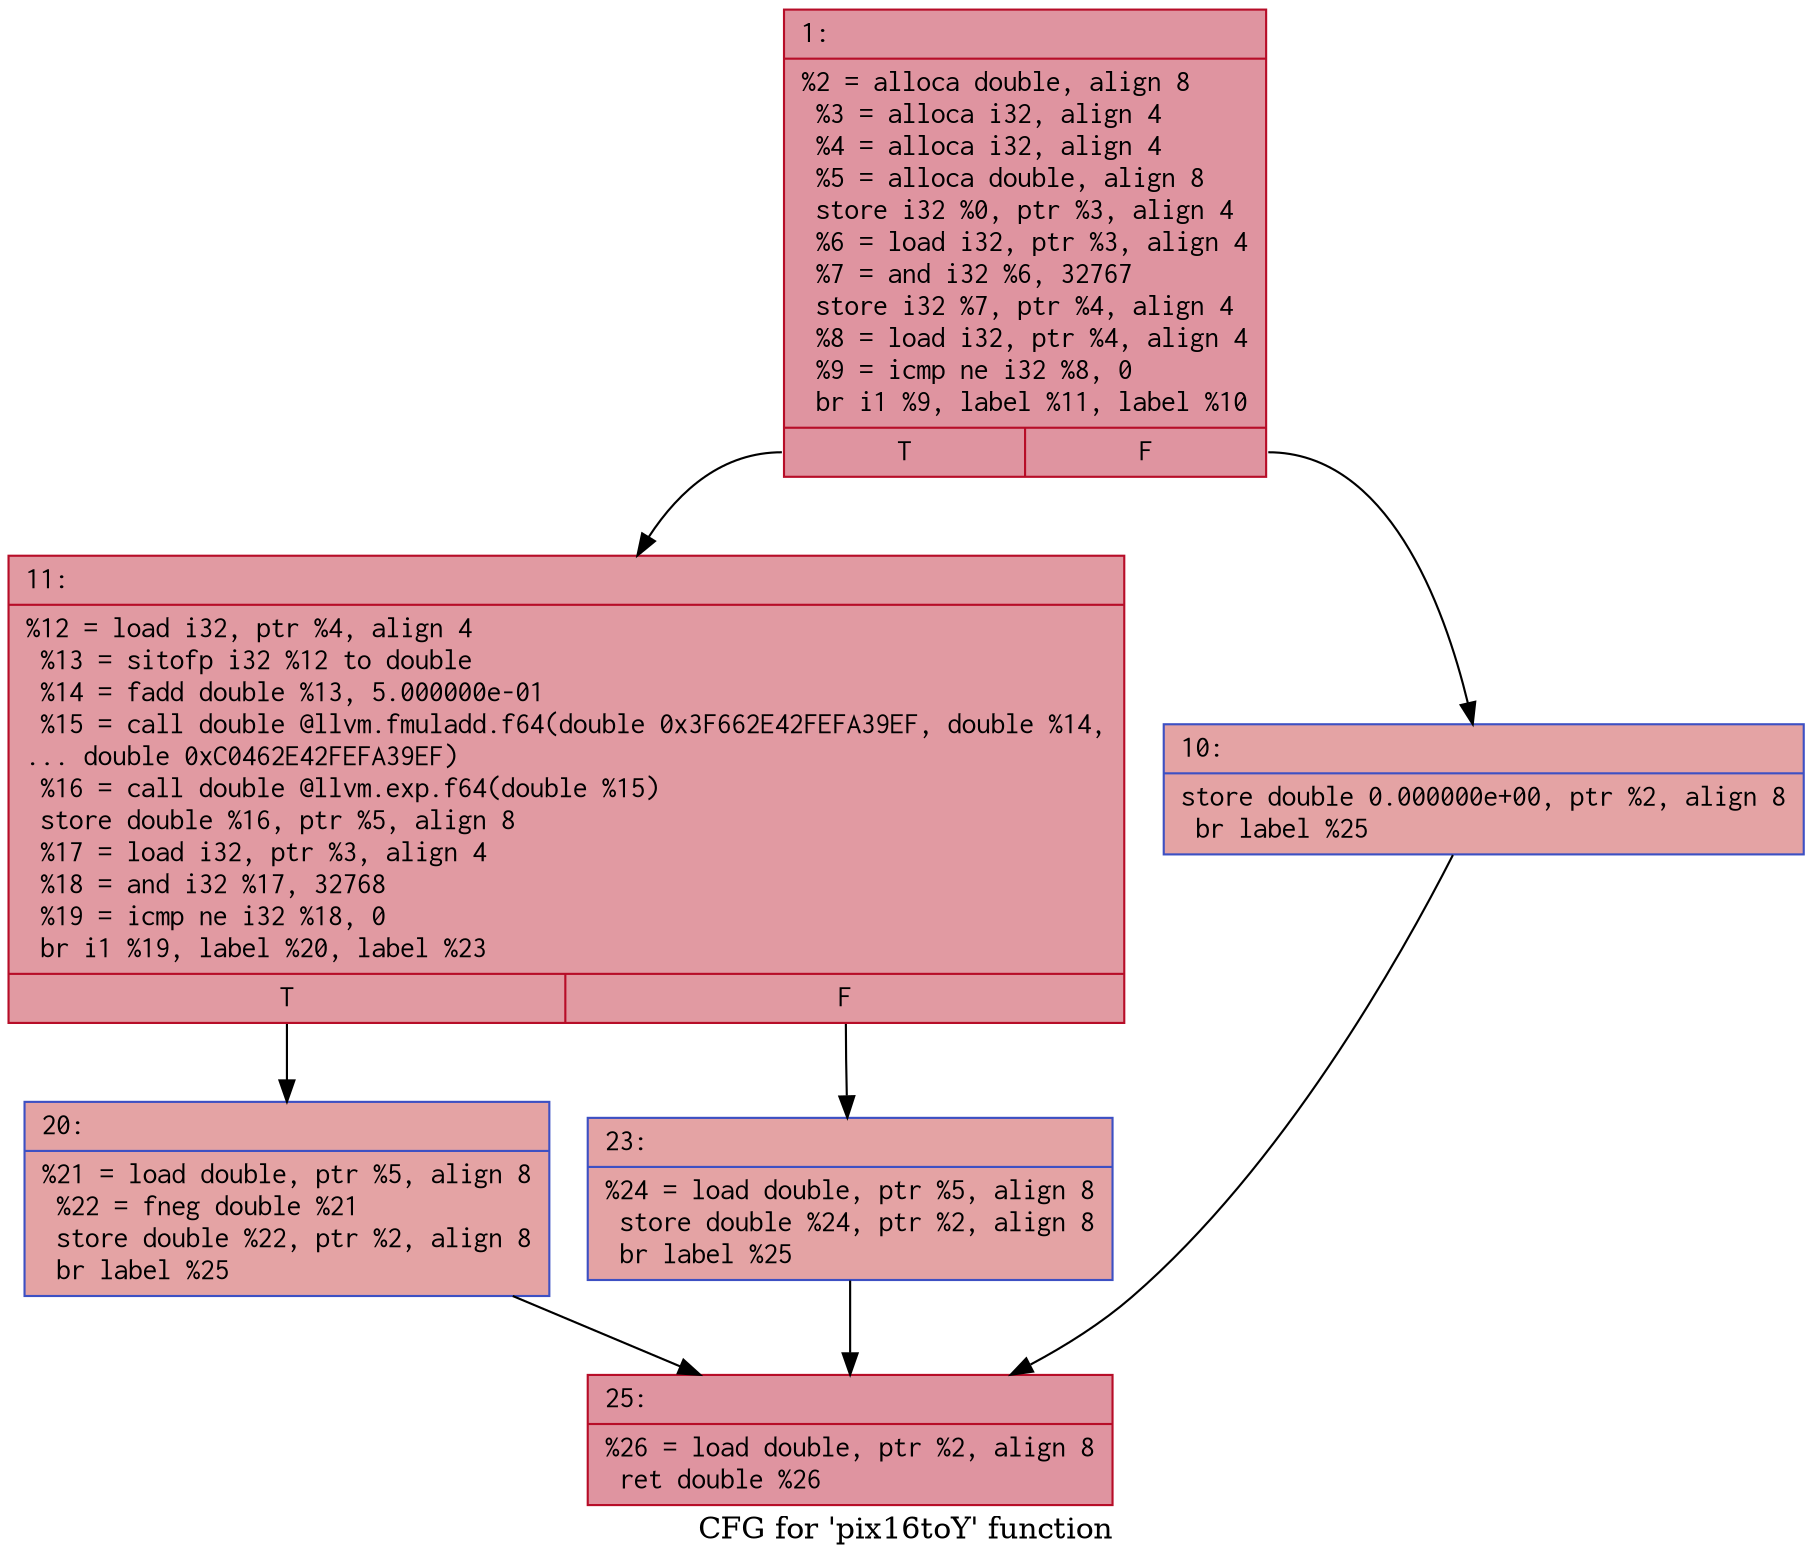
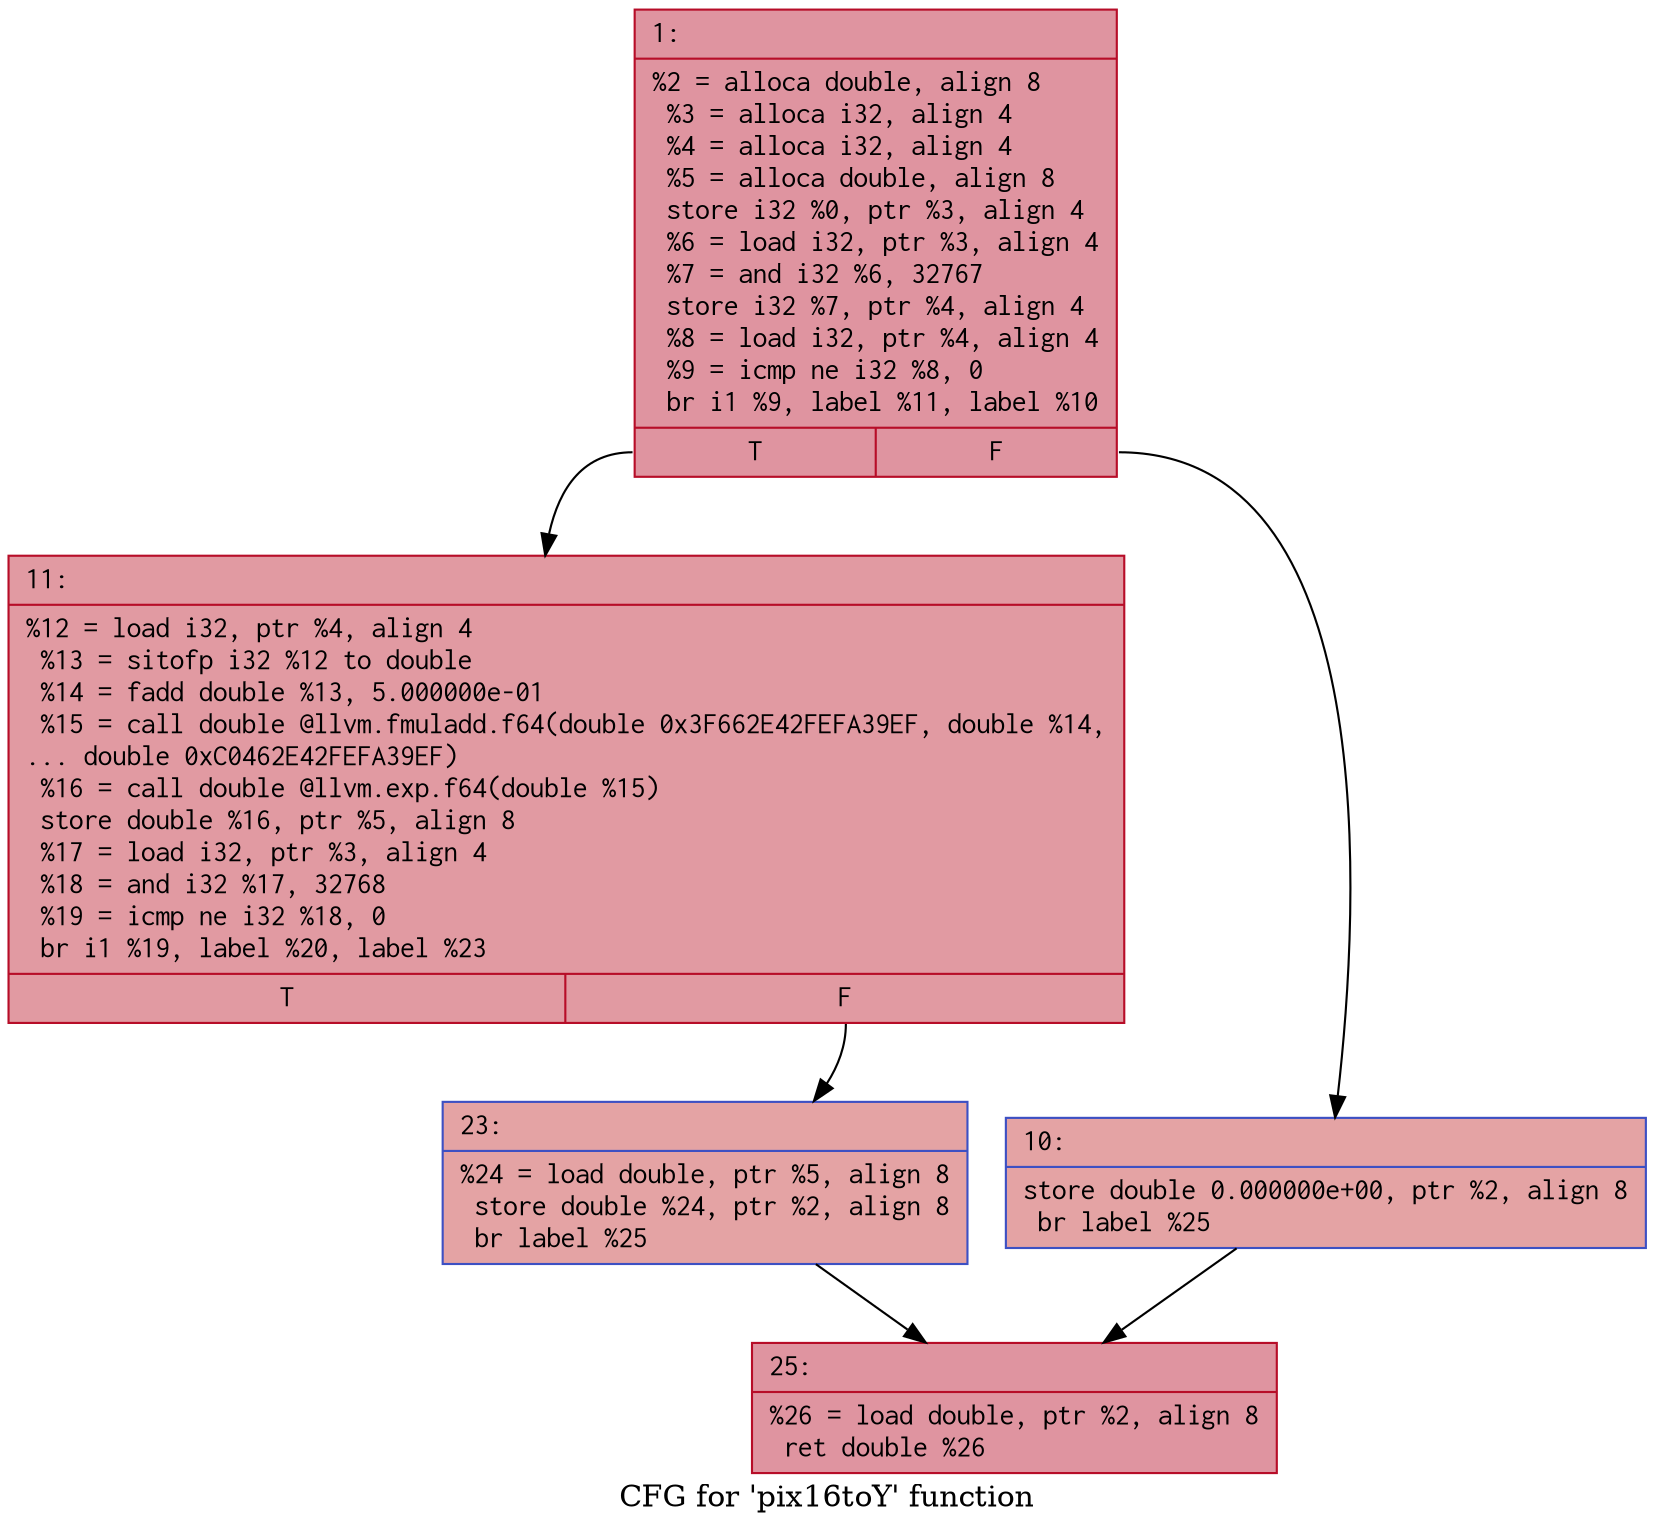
node "20:": removed
